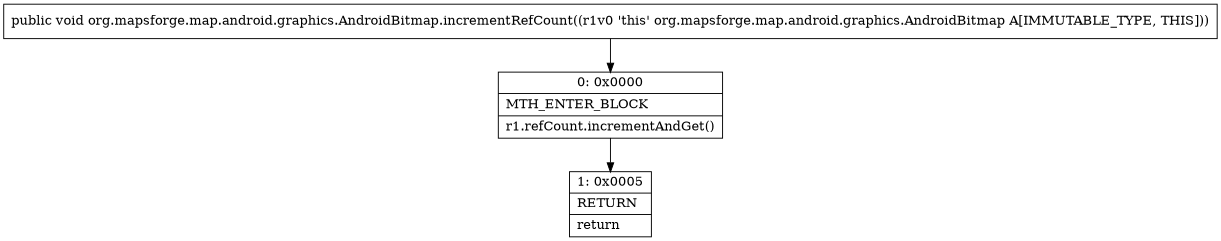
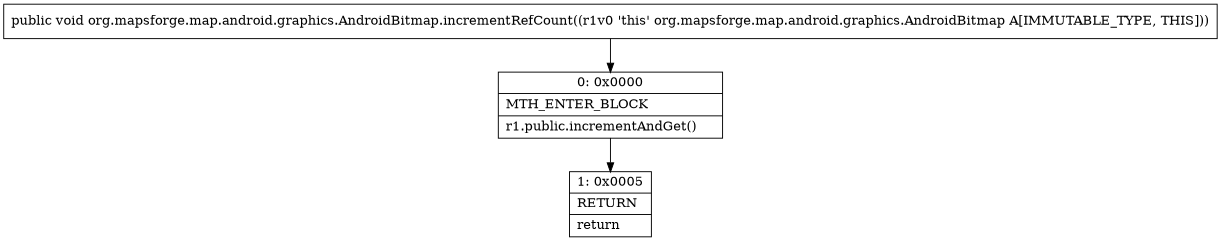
node "0: 0x0000": text "r1.refCount.incrementAndGet()" -> "r1.public.incrementAndGet()"
